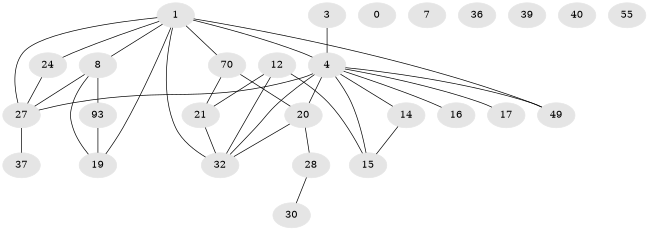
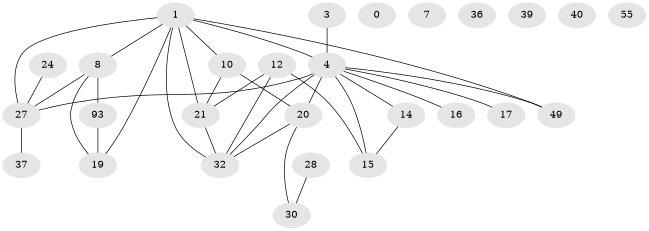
edge "1" -- "24": now "1" -- "21"
node "70": label "70" -> "10"
edge "20" -- "28": now "20" -- "30"
